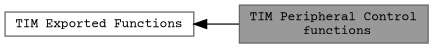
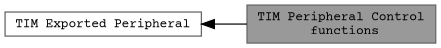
node "TIM Exported Functions": label "TIM Exported Functions" -> "TIM Exported Peripheral"
